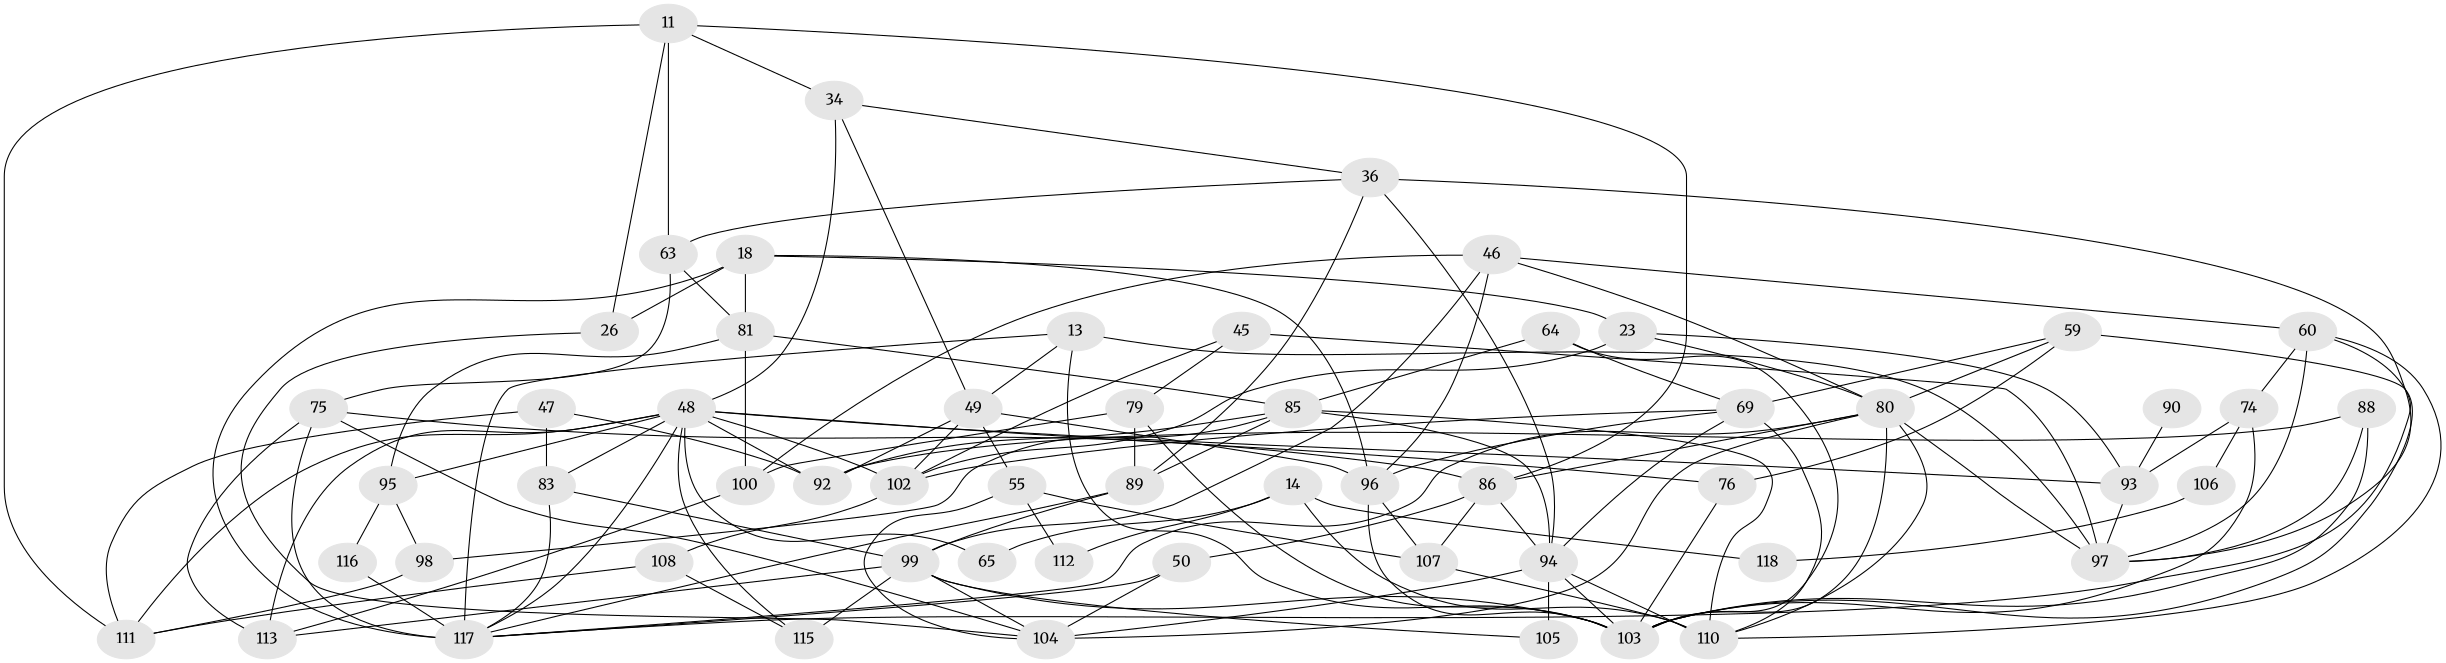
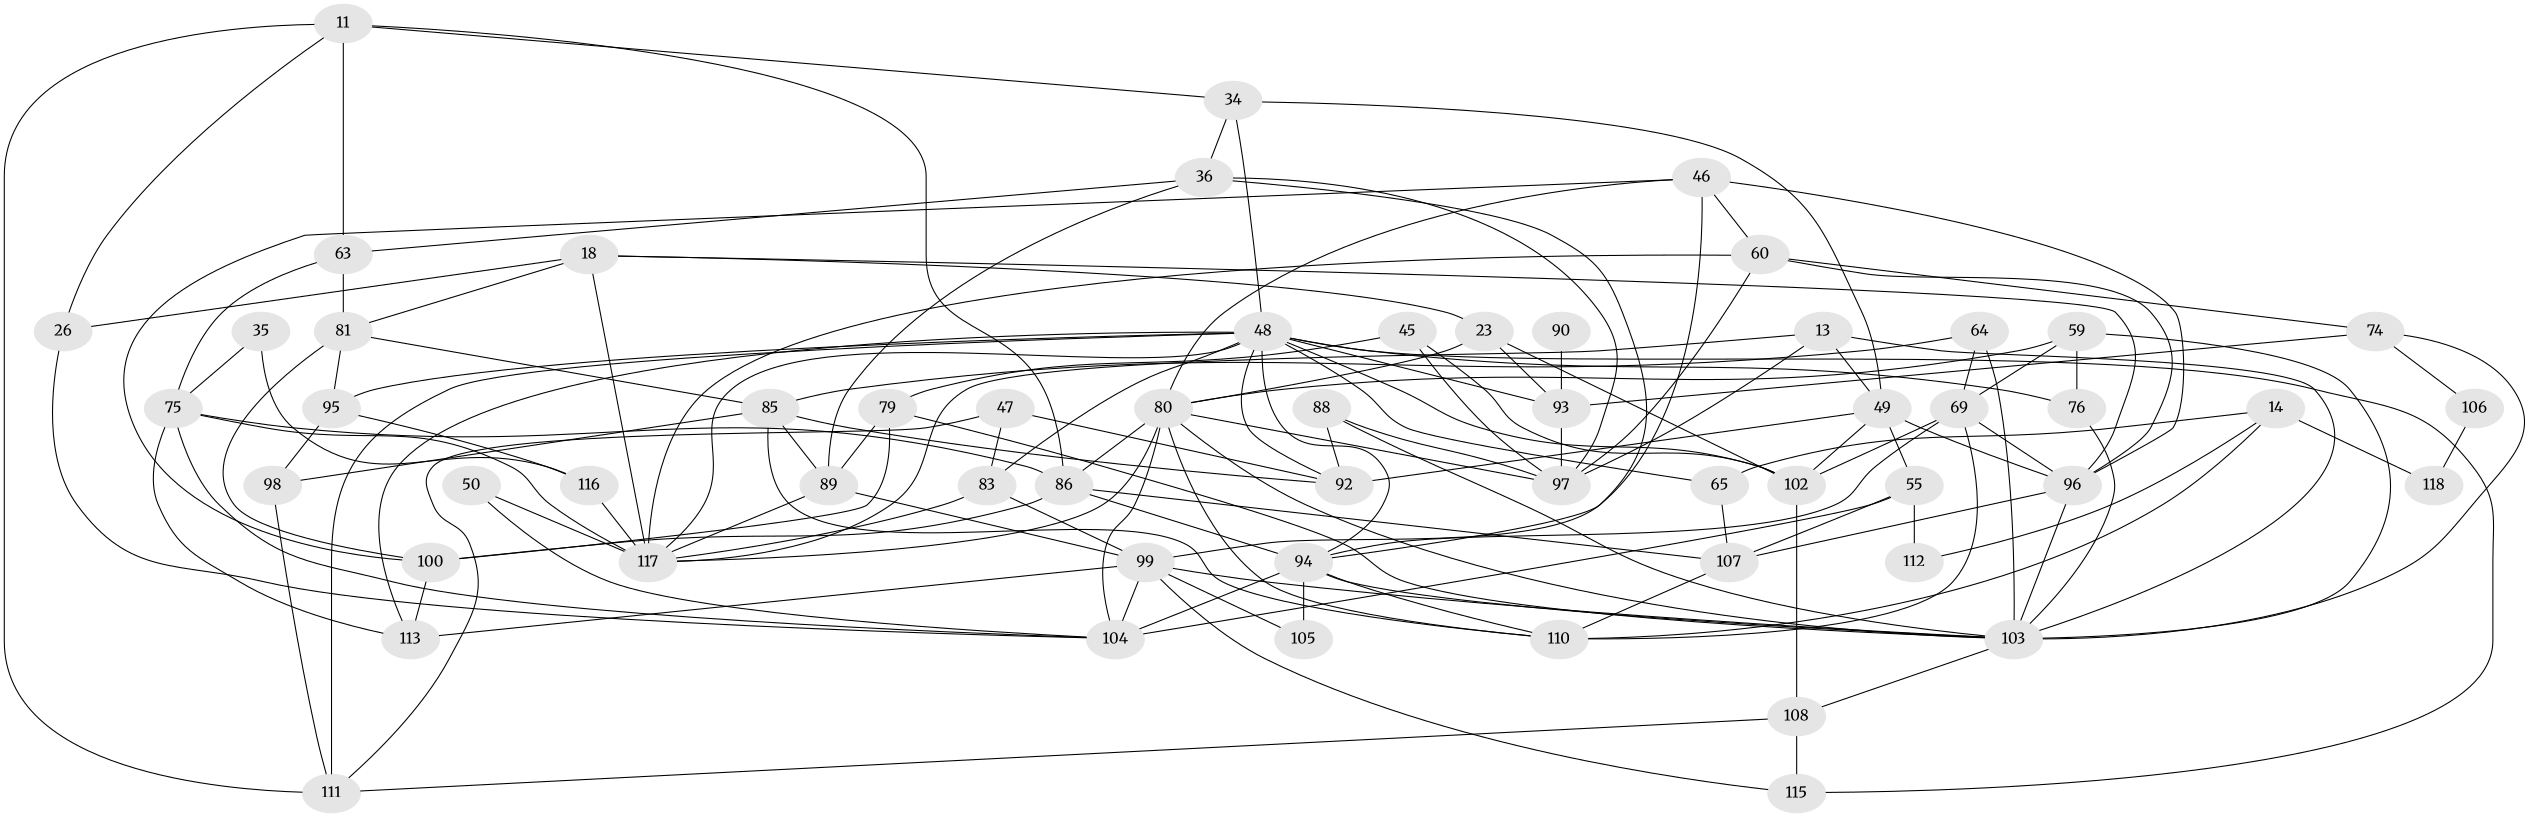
node "35": added
edge "85" -- "94": now "48" -- "94"
edge "65" -- "107": added
edge "86" -- "50": now "86" -- "100"
edge "60" -- "110": now "60" -- "96"
edge "103" -- "108": added
